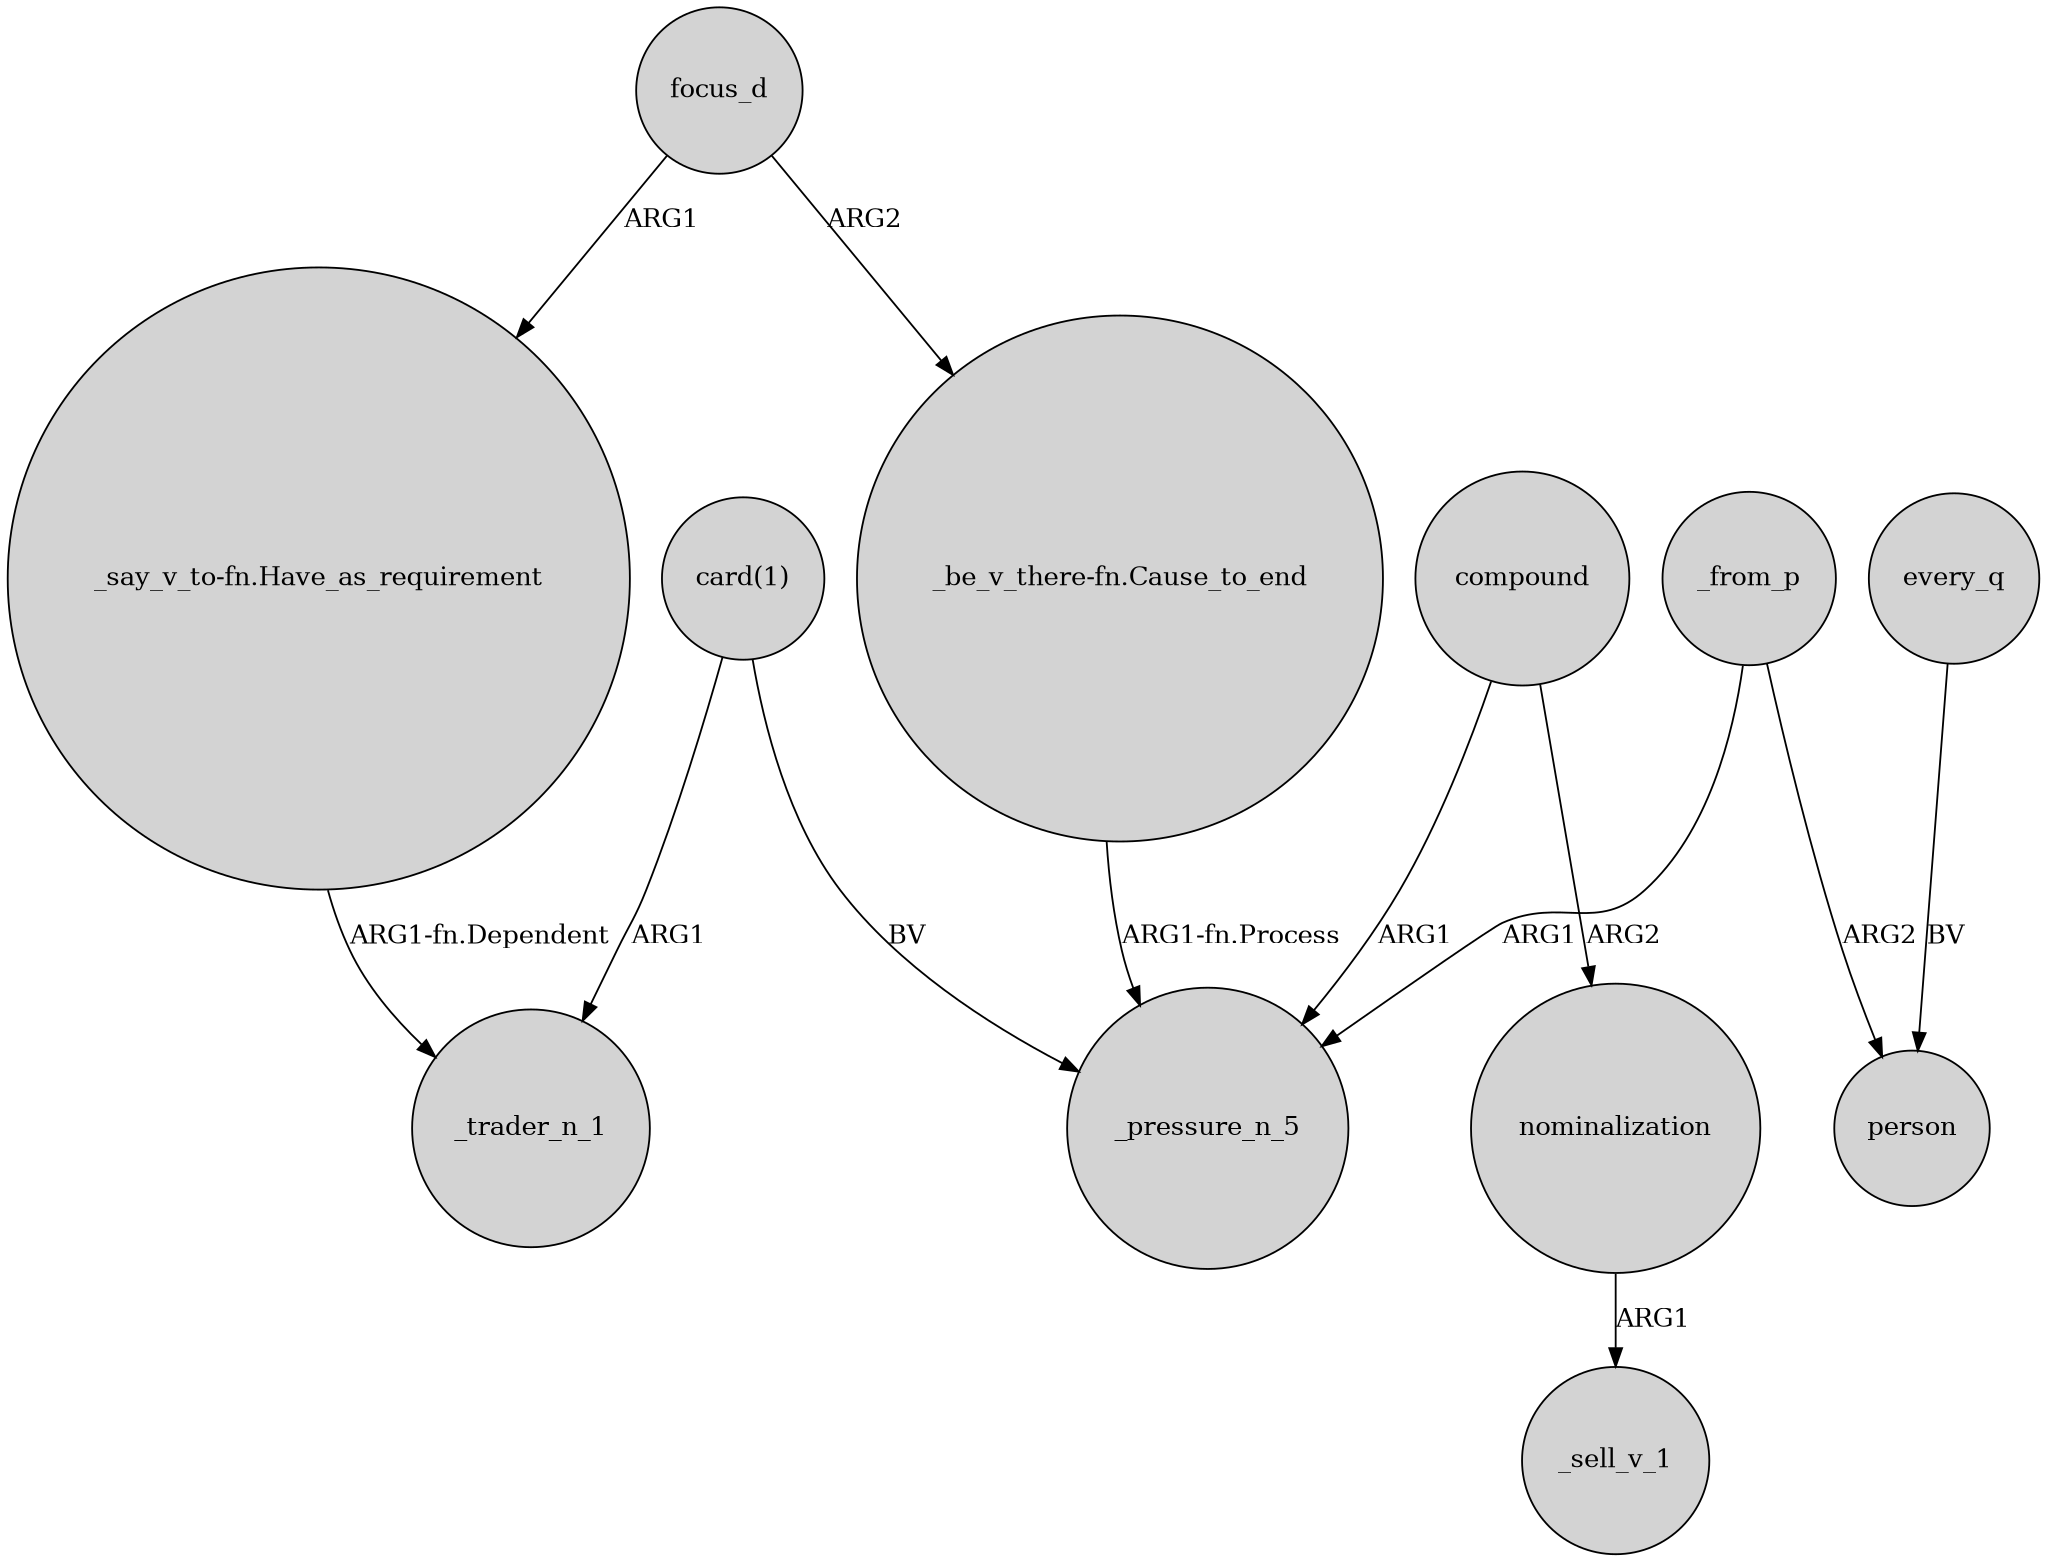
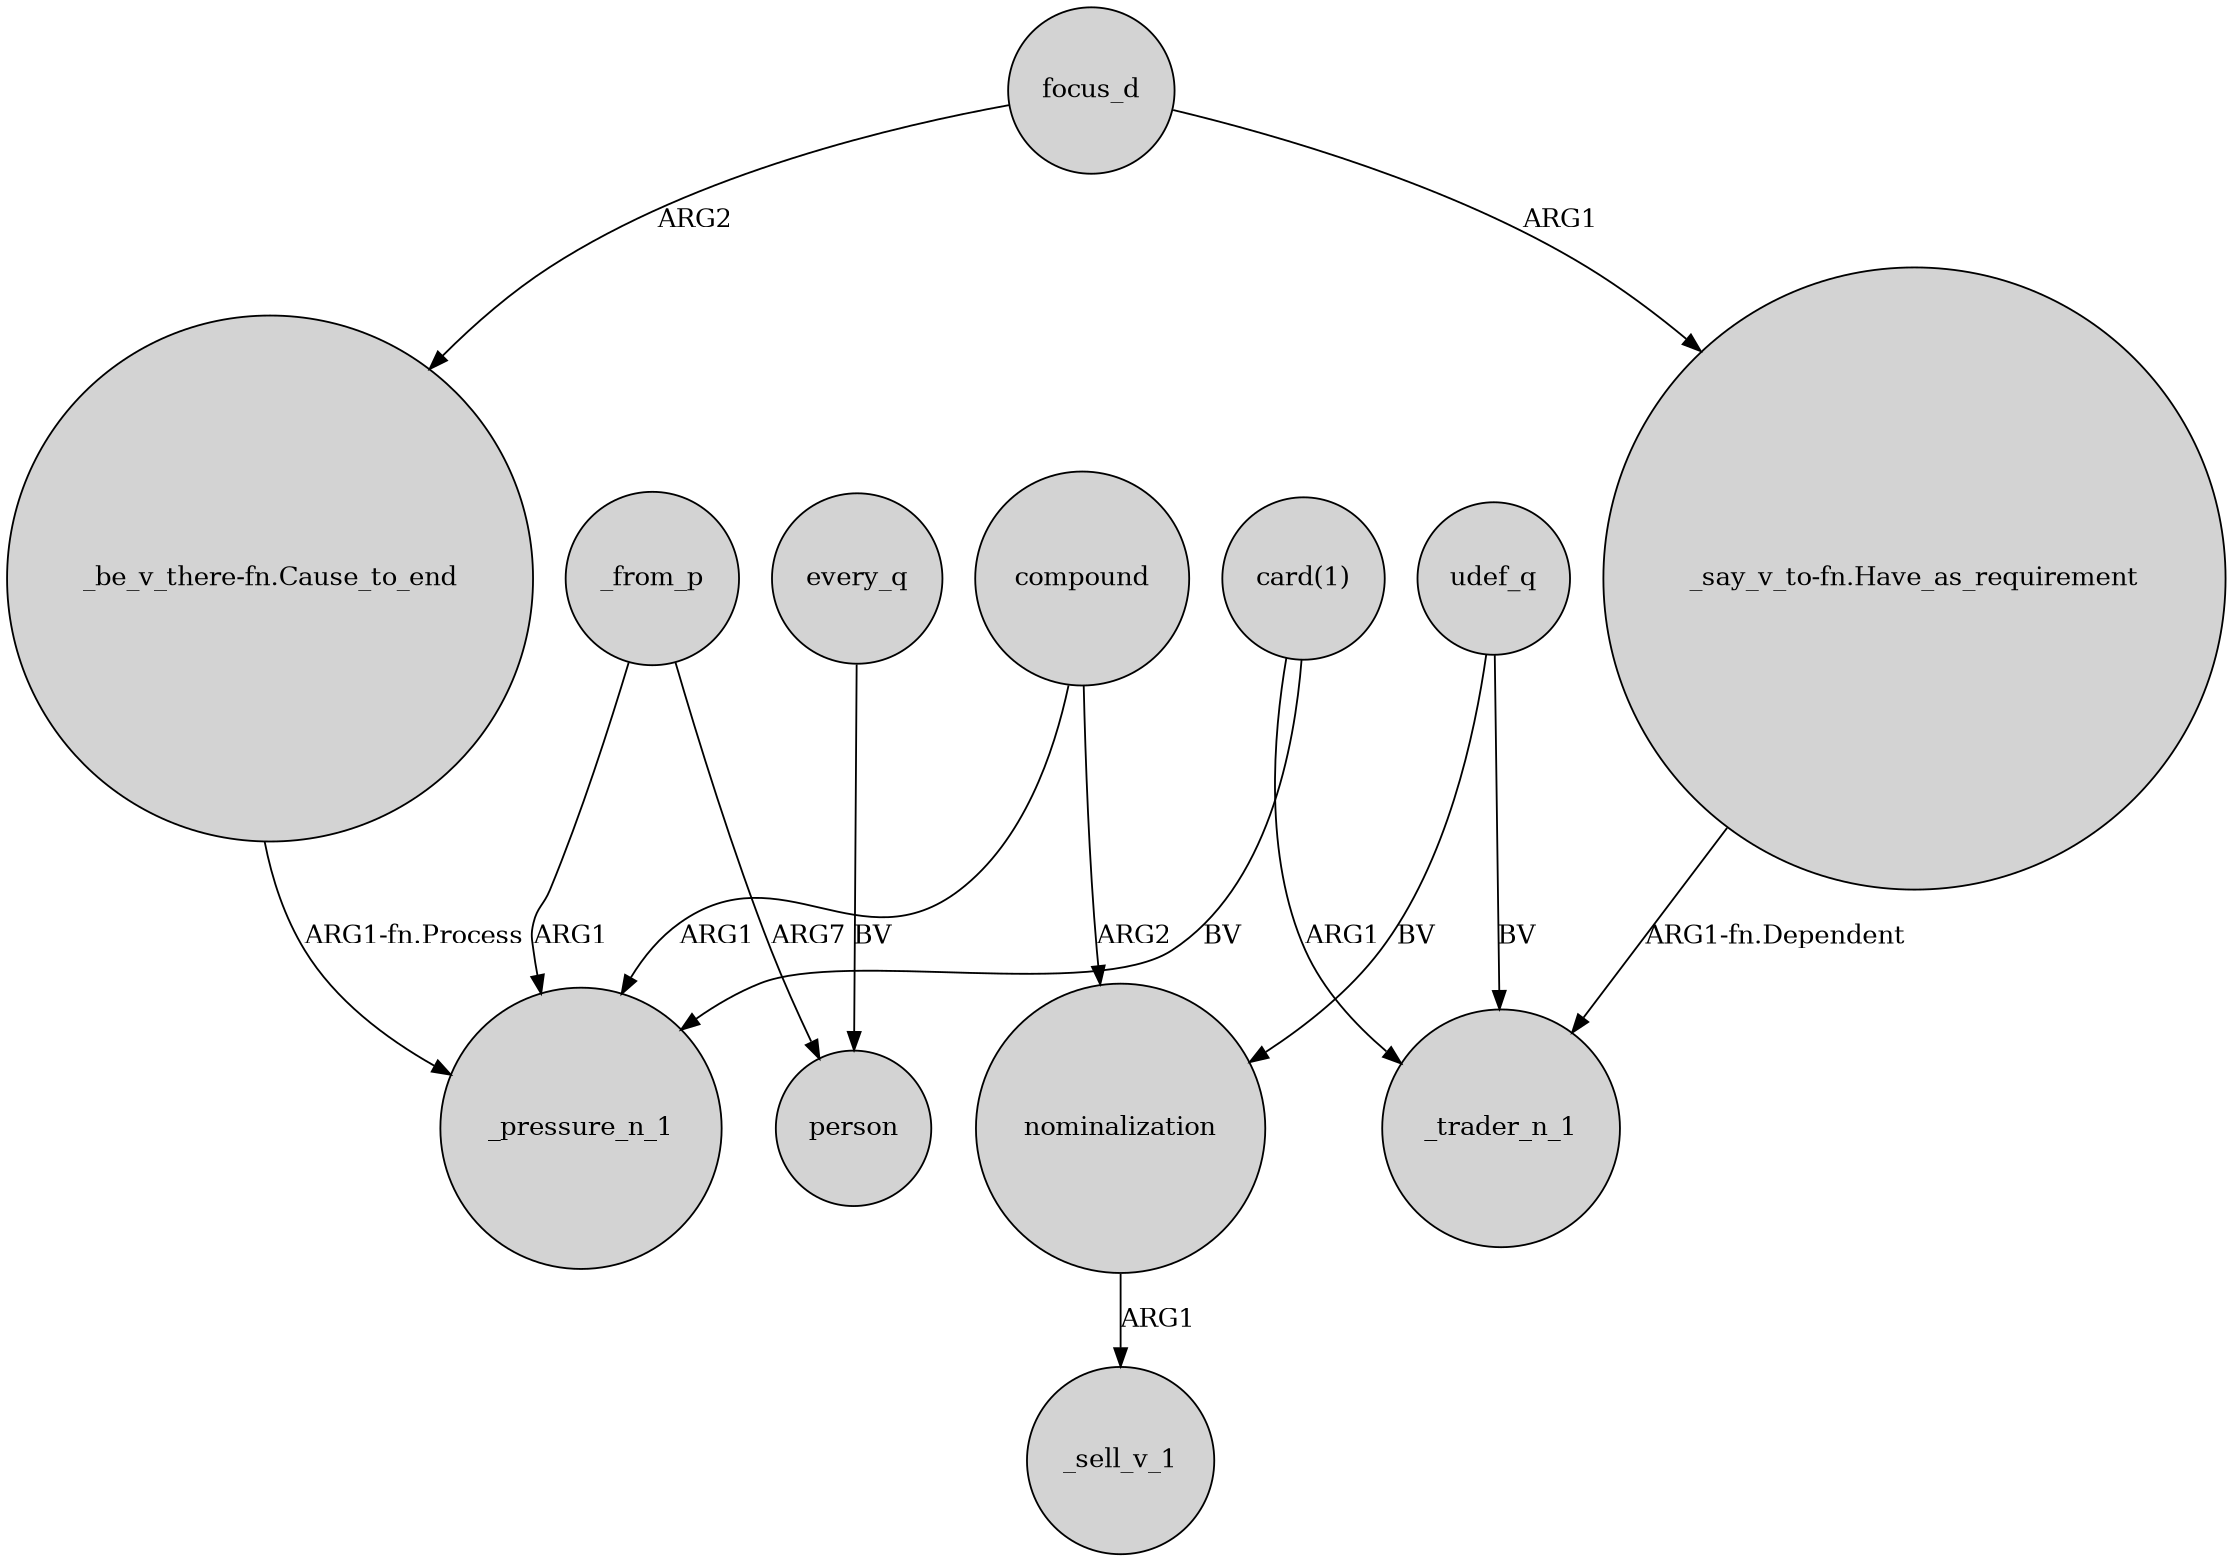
node "udef_q": added
edge "_from_p" -> "person": label "ARG2" -> "ARG7"
node "_pressure_n_5": label "_pressure_n_5" -> "_pressure_n_1"
